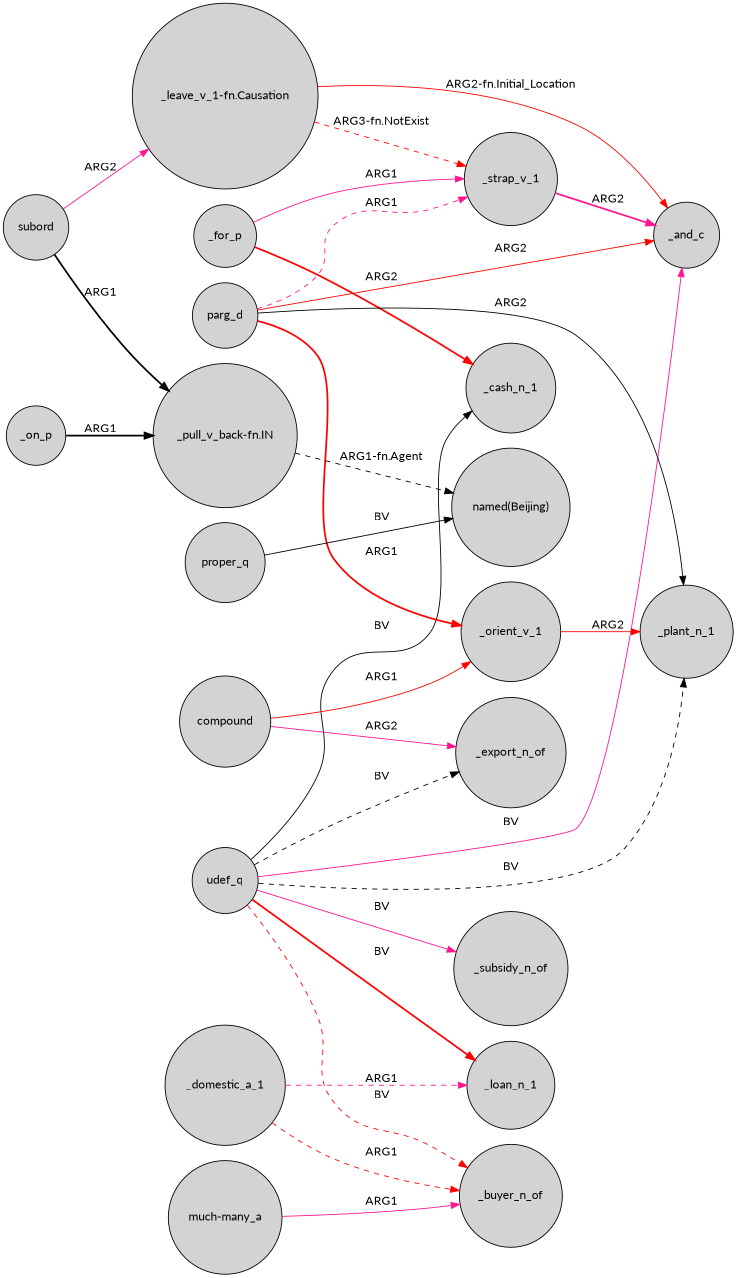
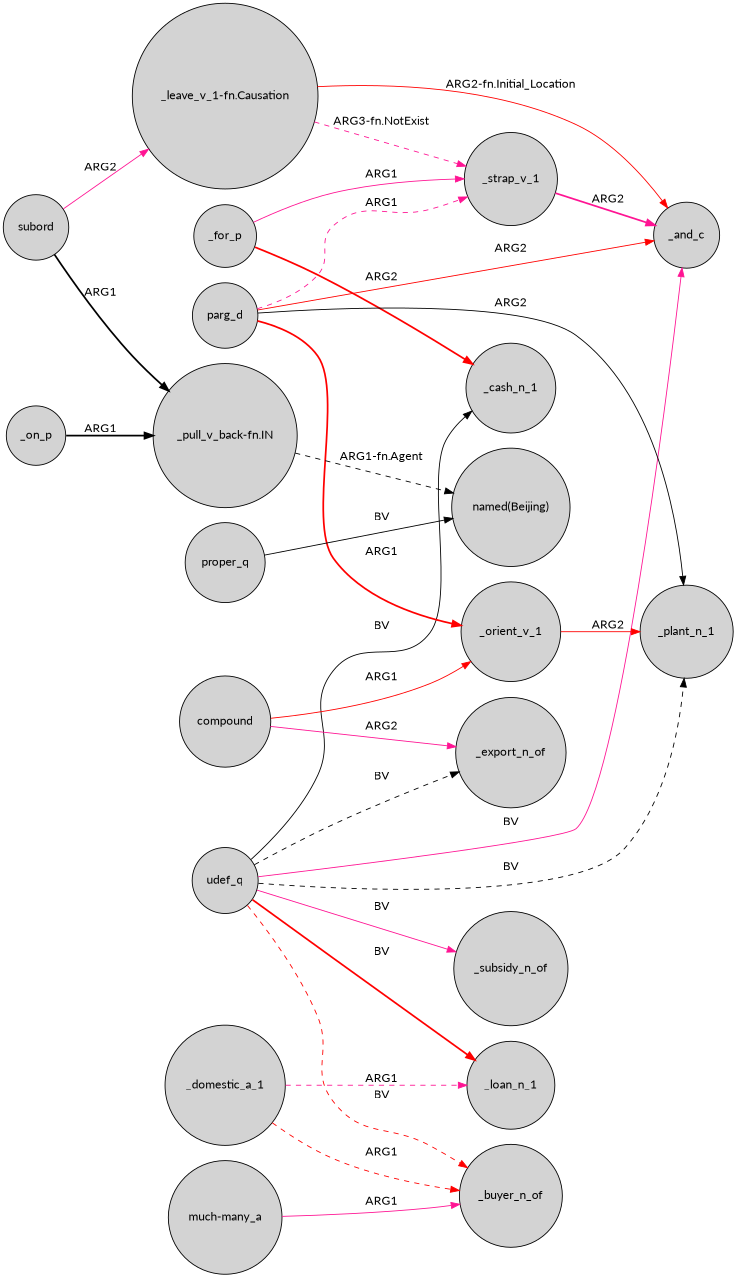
edge "_leave_v_1-fn.Causation" -> "_strap_v_1": color red -> deeppink
